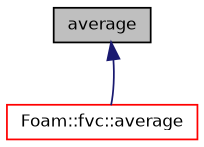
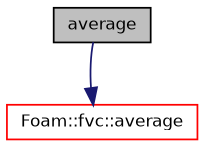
edge "Foam::fvc::average" -> "average": reversed
